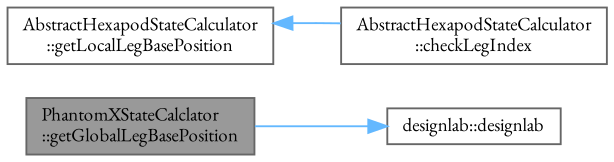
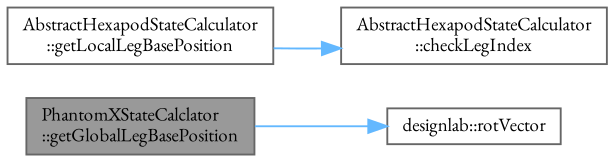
edge "AbstractHexapodStateCalculator ::checkLegIndex" -> "AbstractHexapodStateCalculator ::getLocalLegBasePosition": reversed
node "designlab::designlab": label "designlab::designlab" -> "designlab::rotVector"
